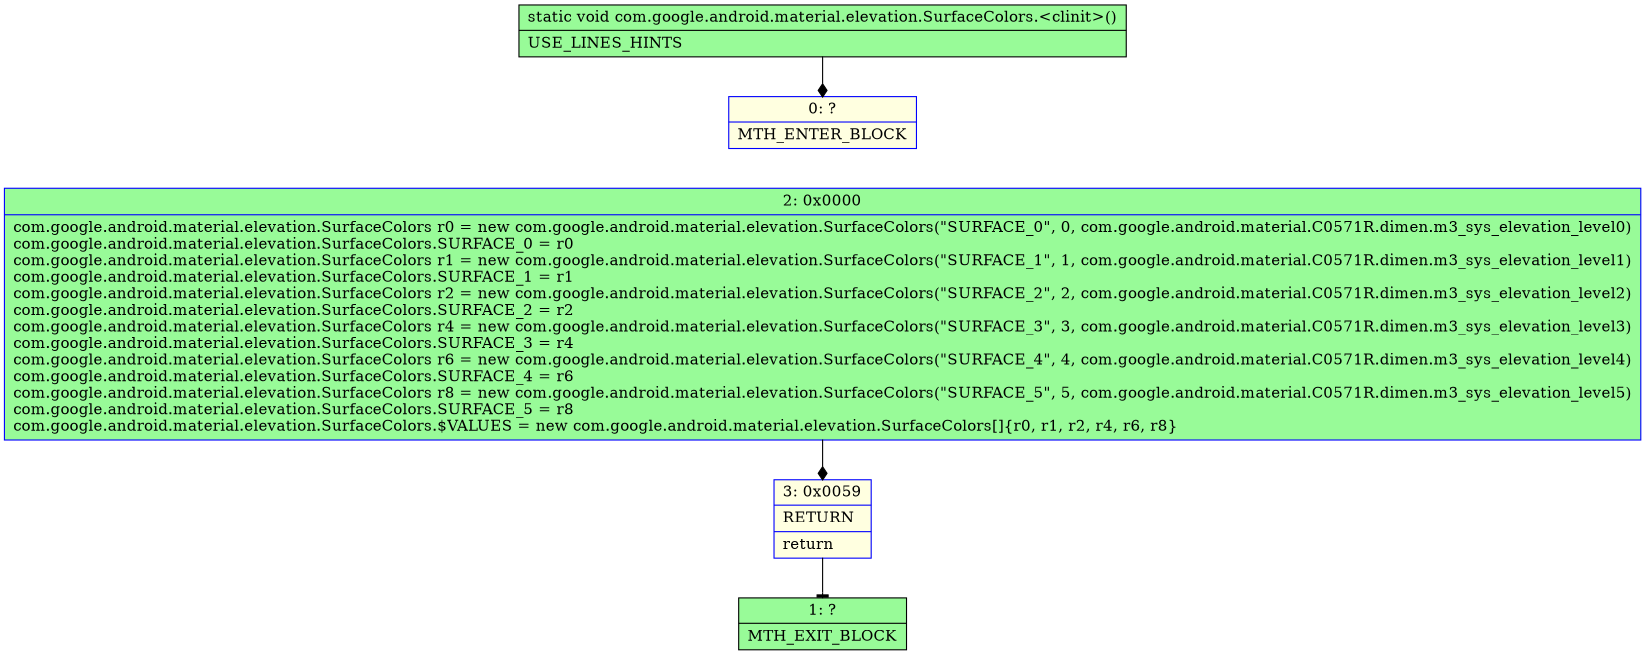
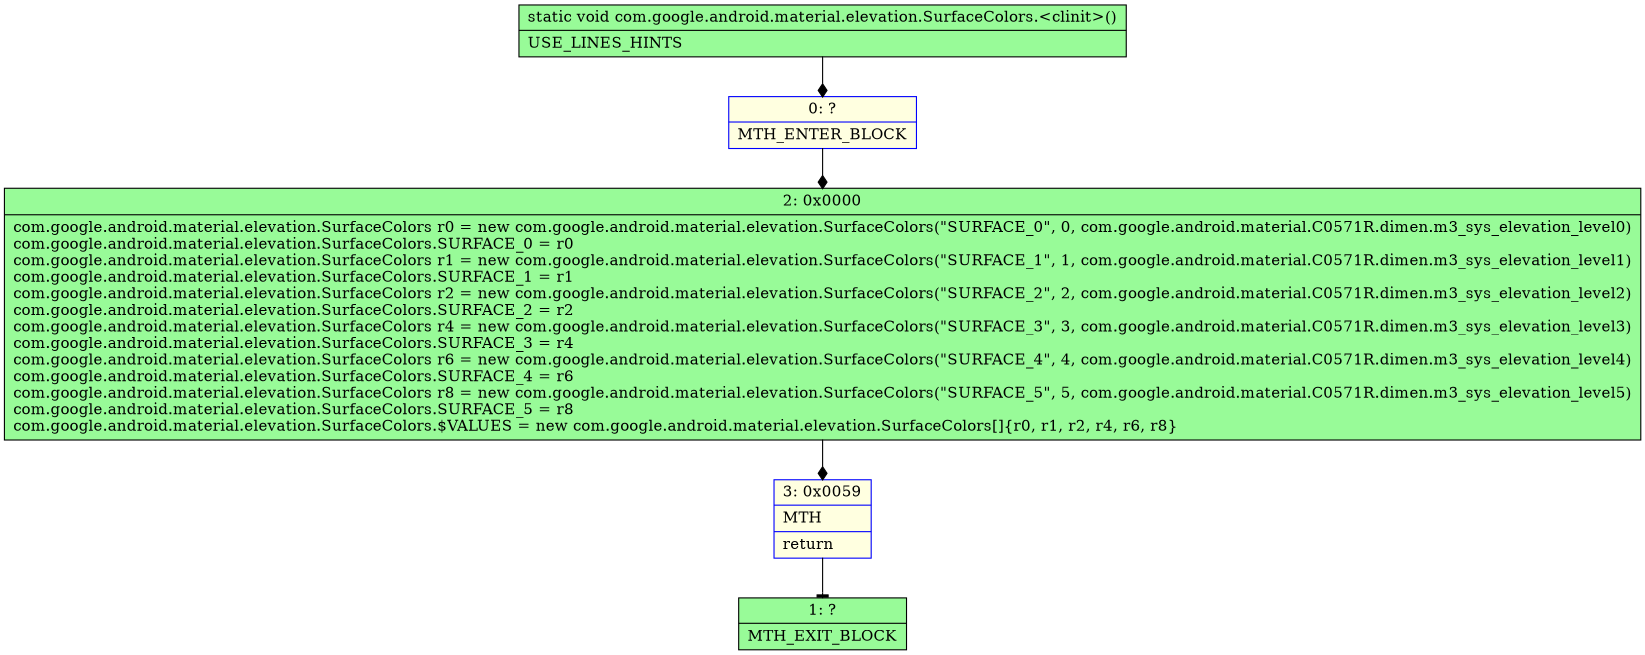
edge "0: ?" -> "2: 0x0000": added
node "2: 0x0000": color blue -> black
node "3: 0x0059": text "RETURN" -> "MTH"
